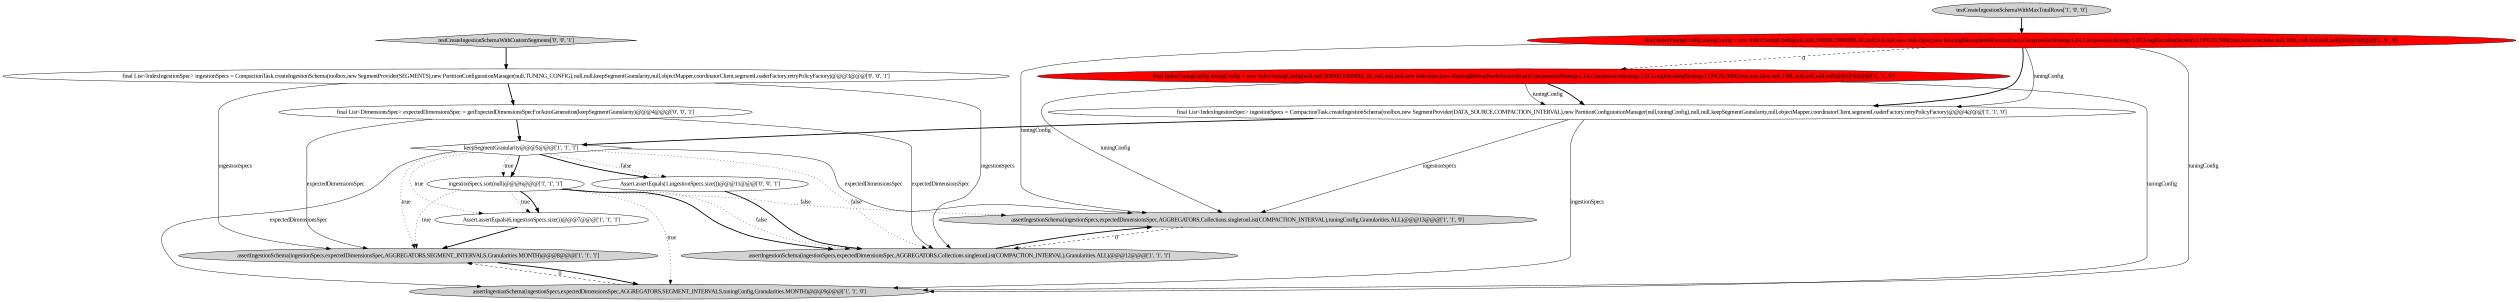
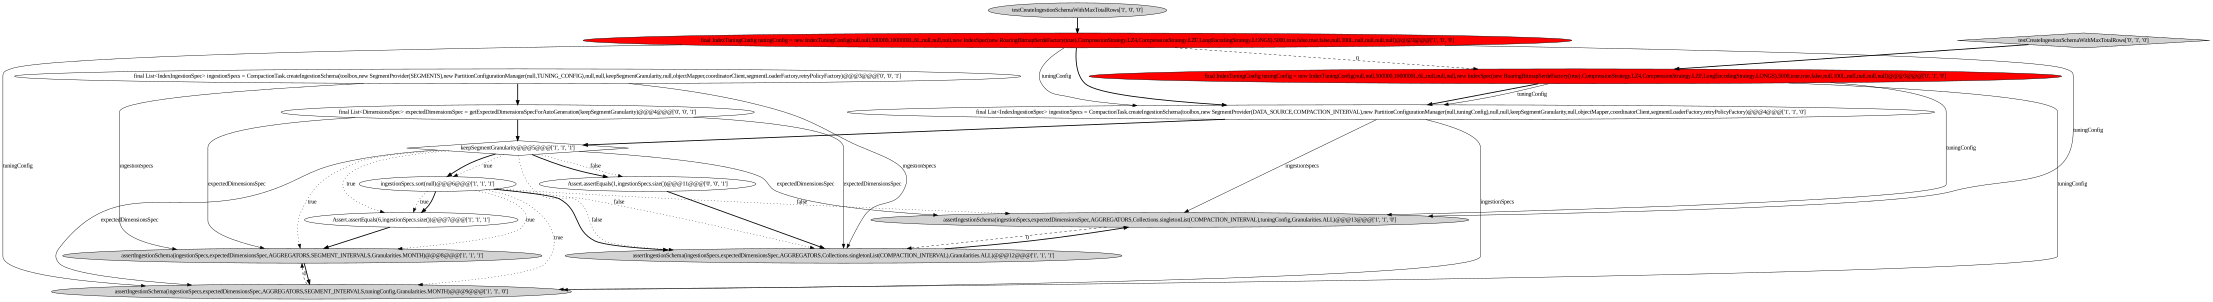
node "testCreateIngestionSchemaWithCustomSegments['0', '0', '1']": removed
node "testCreateIngestionSchemaWithMaxTotalRows['0', '1', '0']": added
